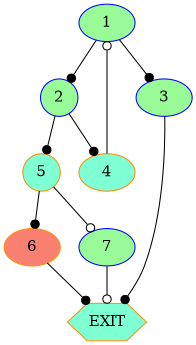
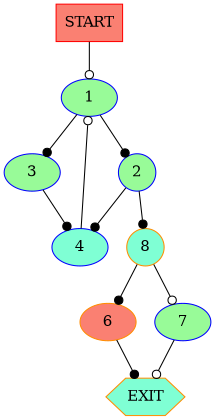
node "START": added
node "5": label "5" -> "8"
node "4": color darkorange -> blue
edge "3" -> "EXIT": now "3" -> "4"
